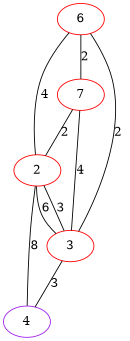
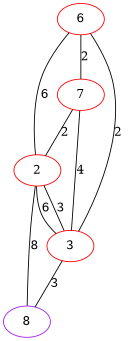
edge "6" -- "2": label "4" -> "6"
node "4": label "4" -> "8"
